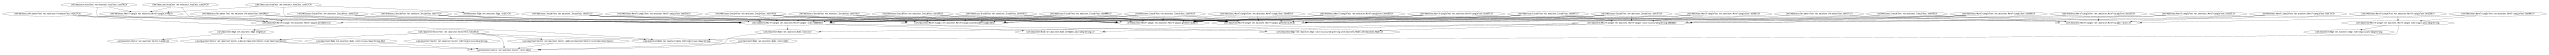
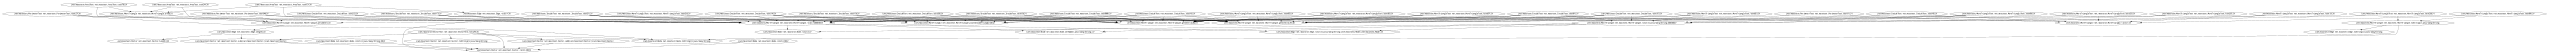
edge "Lnet/mooctest/Node net.mooctest.Node.<init>()V" -> "Lnet/mooctest/Vector net.mooctest.Vector.<init>(DD)V": now "Lnet/mooctest/InsideTest net.mooctest.InsideTest.test21()V" -> "Lnet/mooctest/Vector net.mooctest.Vector.<init>(DD)V"
